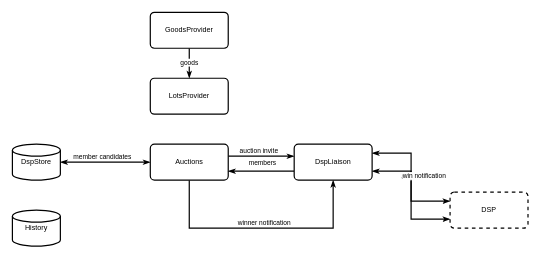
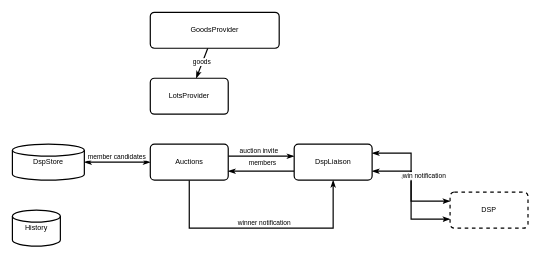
node "GoodsProvider": size 78x36 -> 129x36
node "DspStore": size 48x36 -> 72x36
